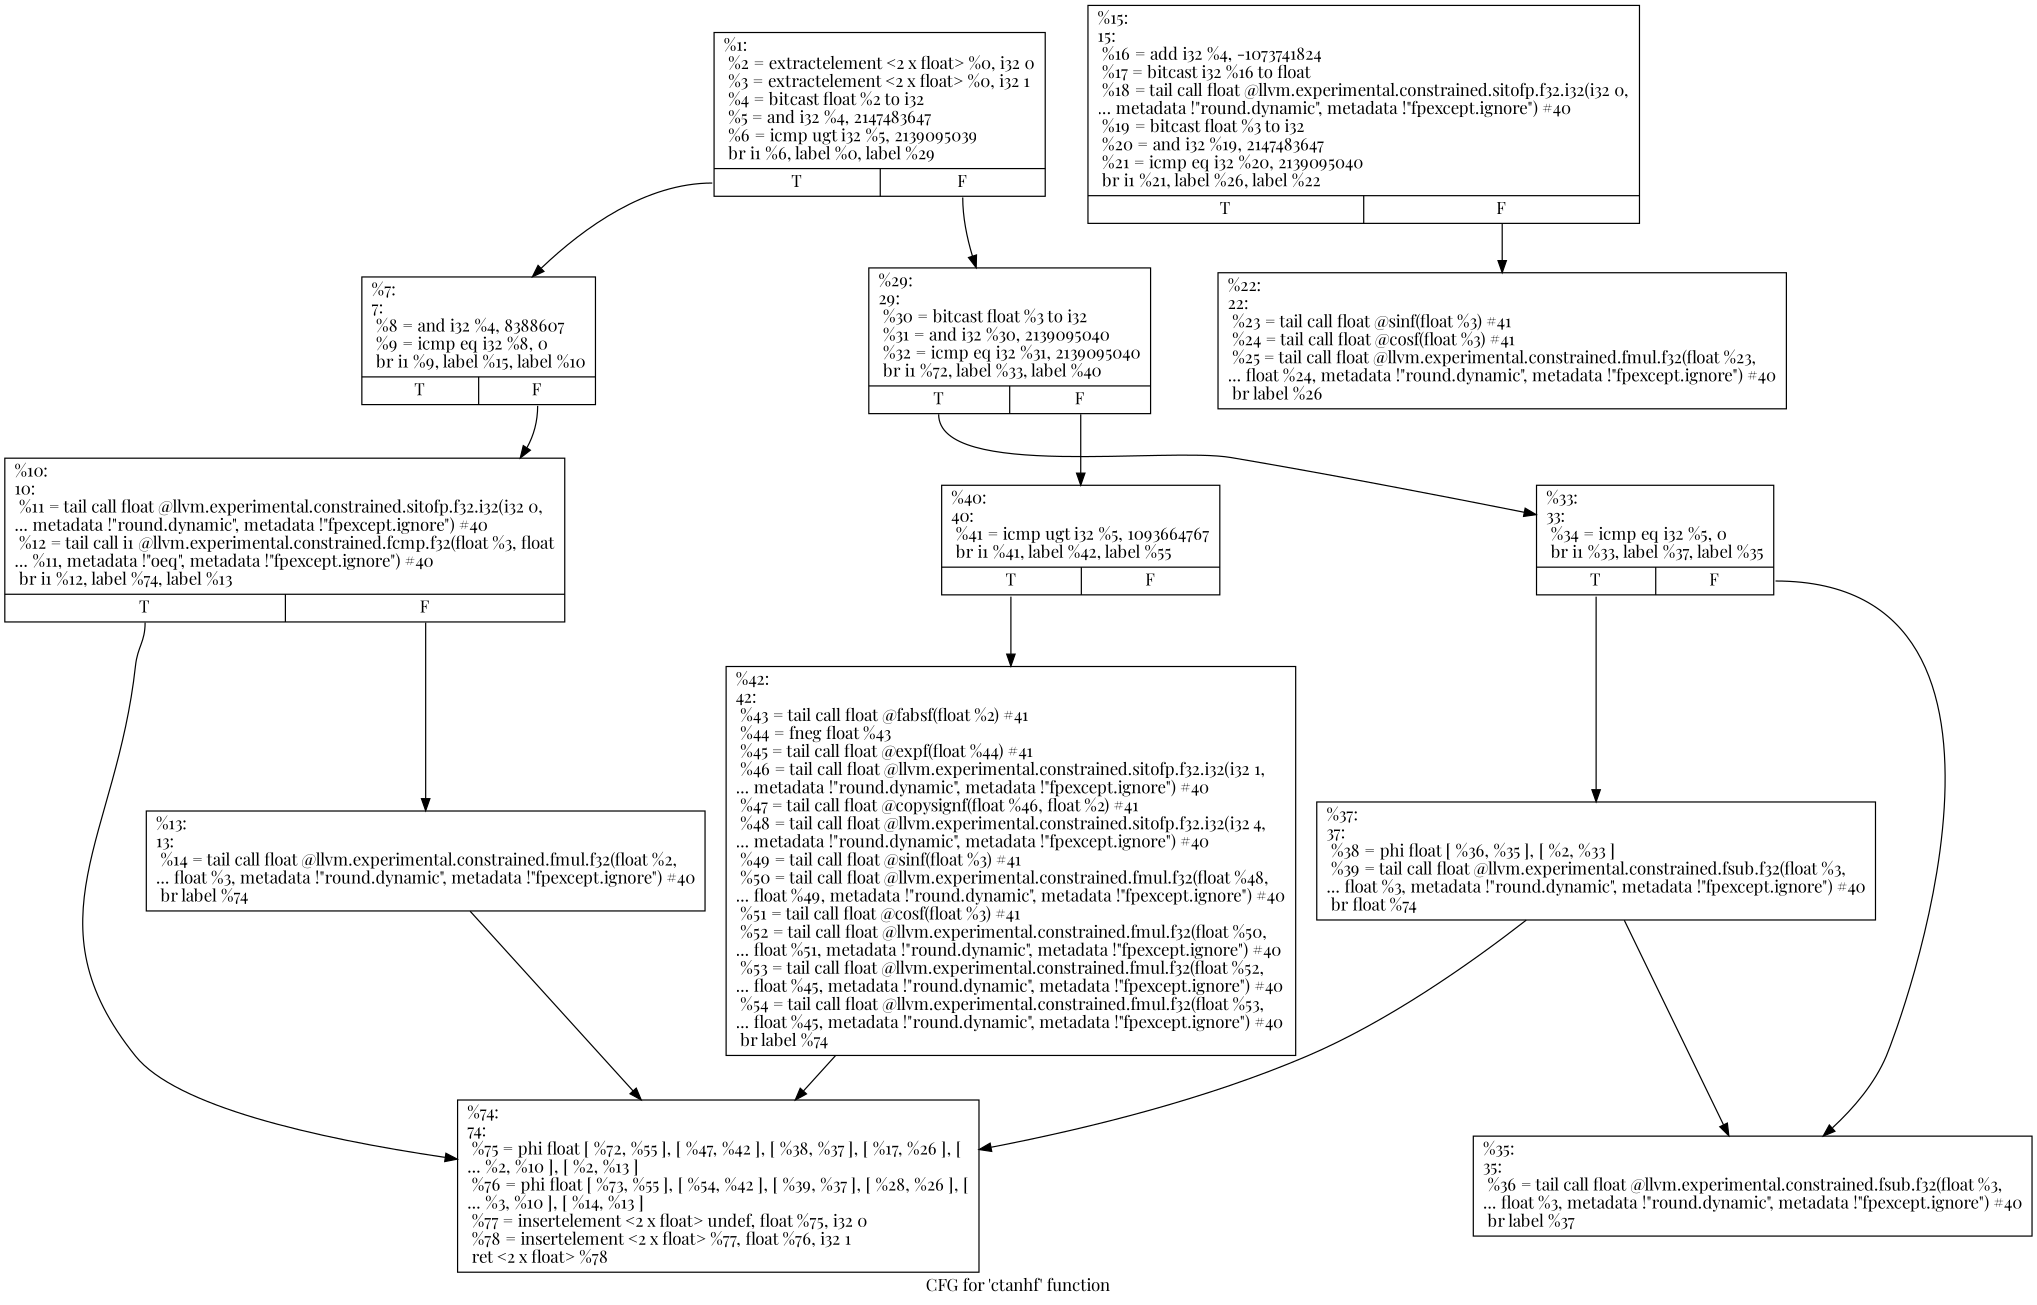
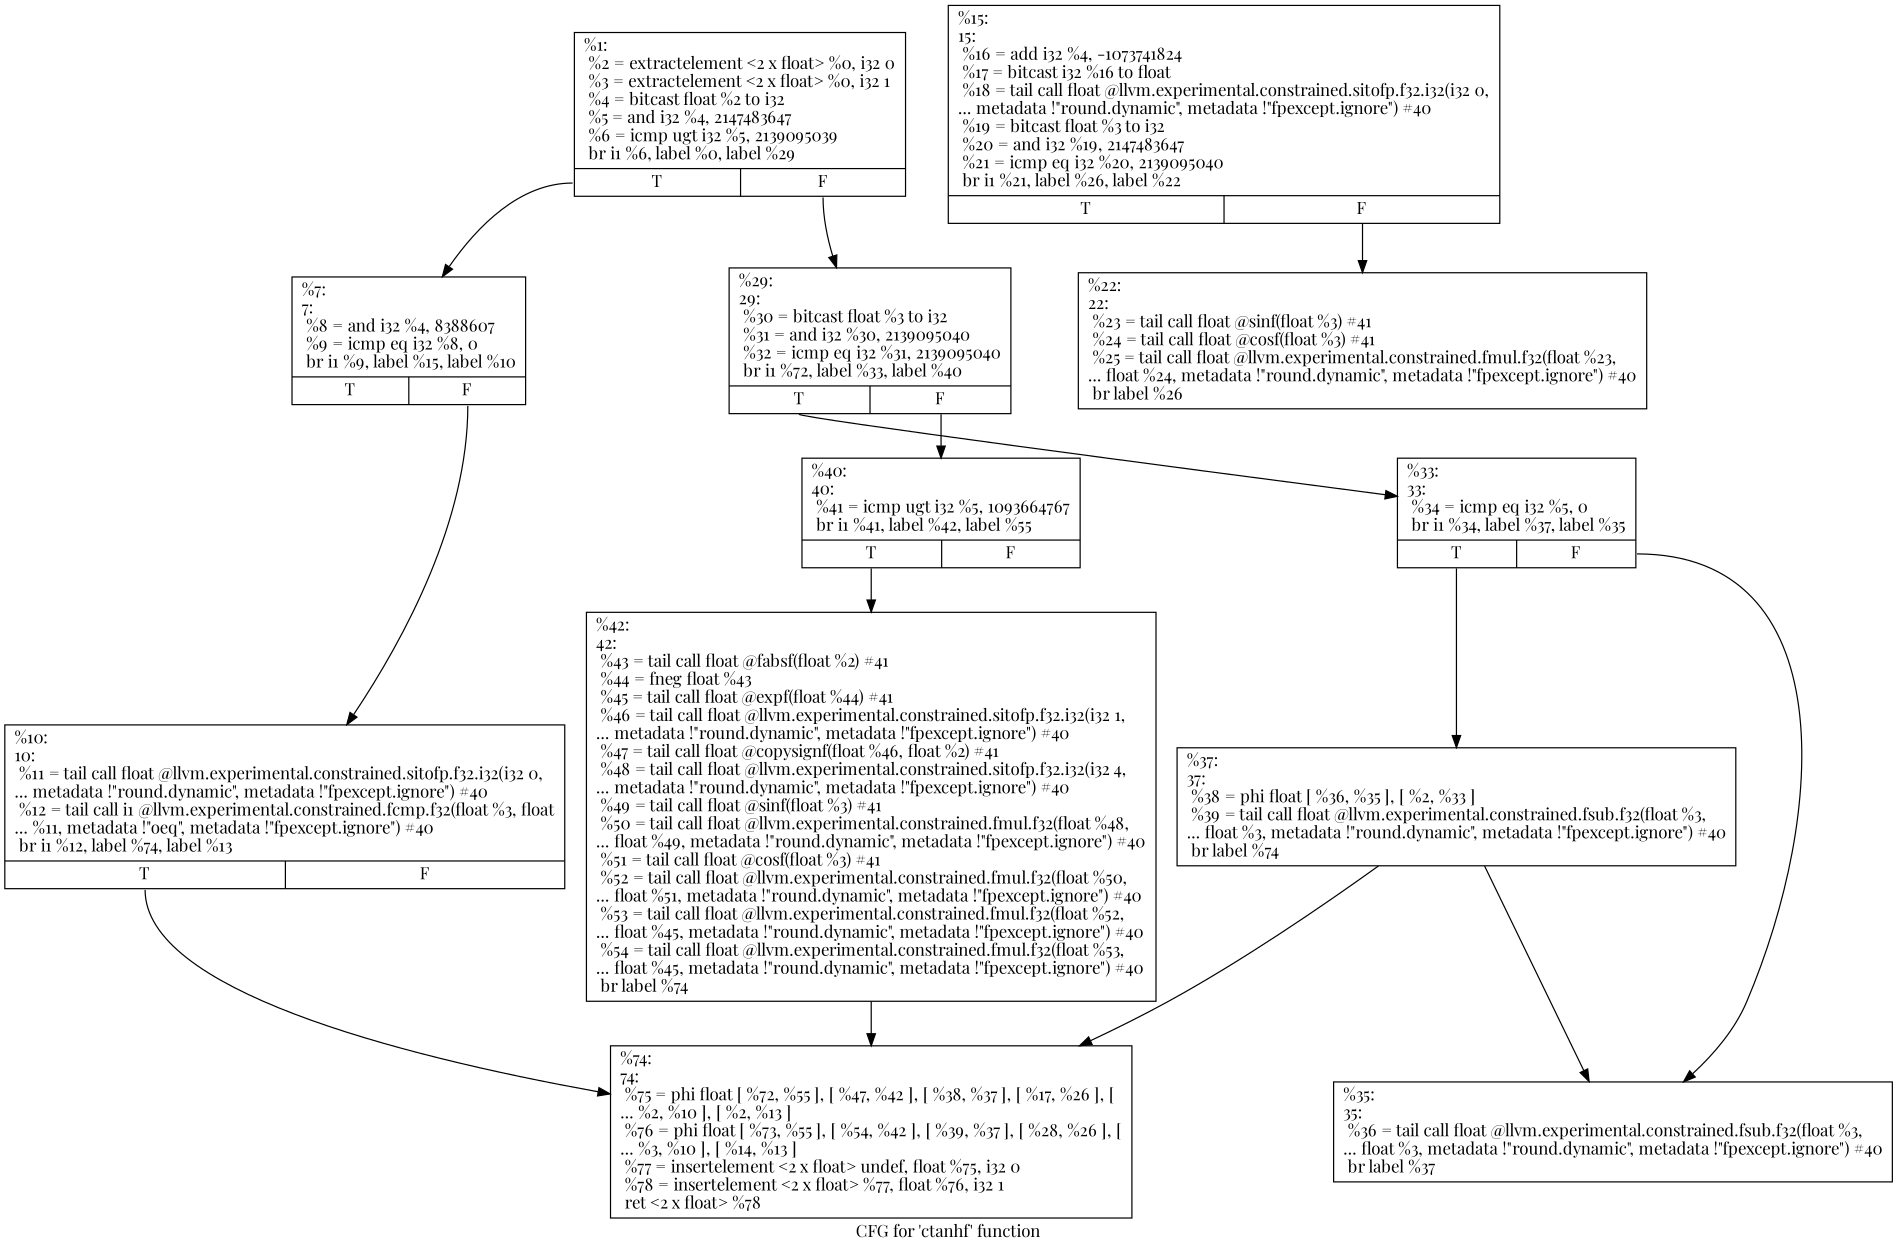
node "%33:": text "br i1 %33, label %37, label %35" -> "br i1 %34, label %37, label %35"
node "%13:": removed
node "%37:": text "br float %74" -> "br label %74"
